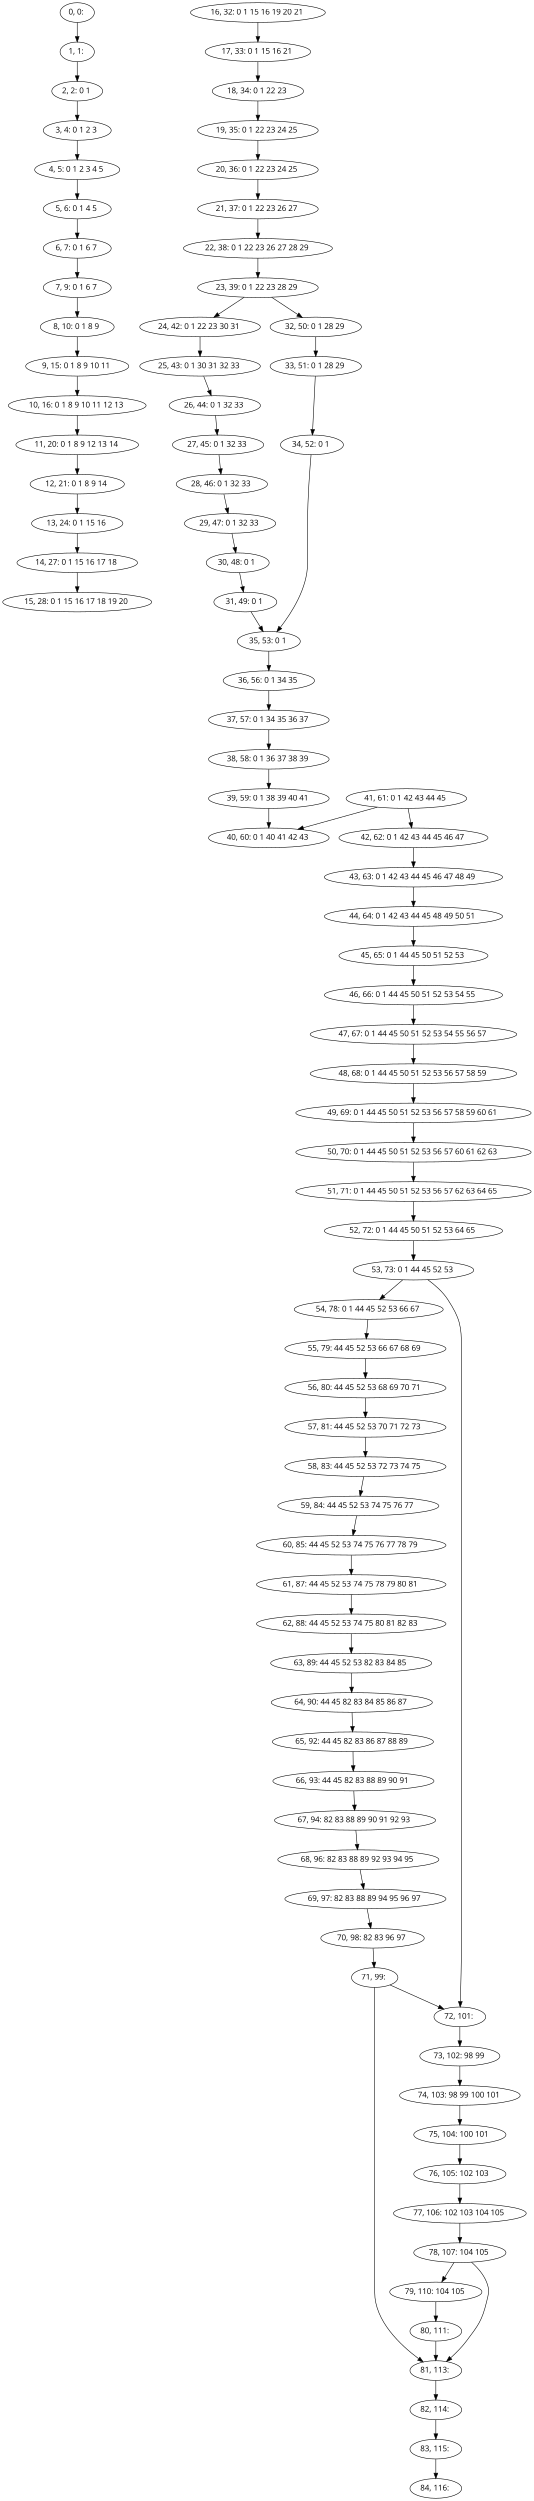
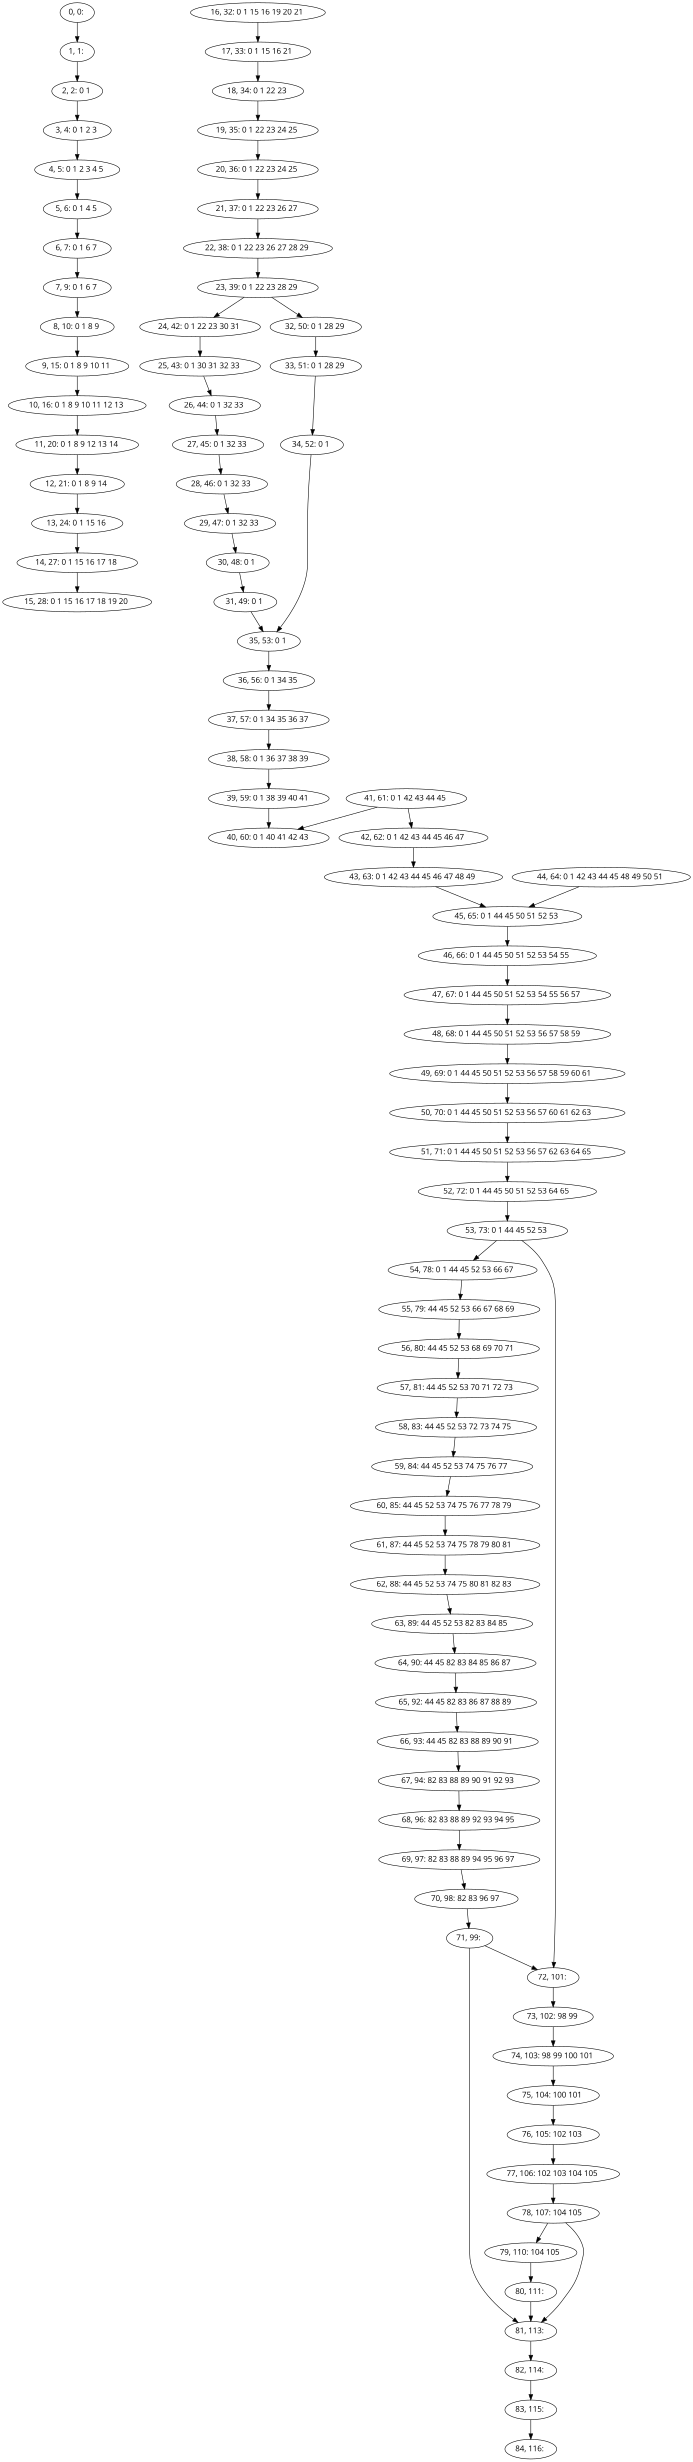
edge "43, 63: 0 1 42 43 44 45 46 47 48 49" -> "44, 64: 0 1 42 43 44 45 48 49 50 51": now "43, 63: 0 1 42 43 44 45 46 47 48 49" -> "45, 65: 0 1 44 45 50 51 52 53"
